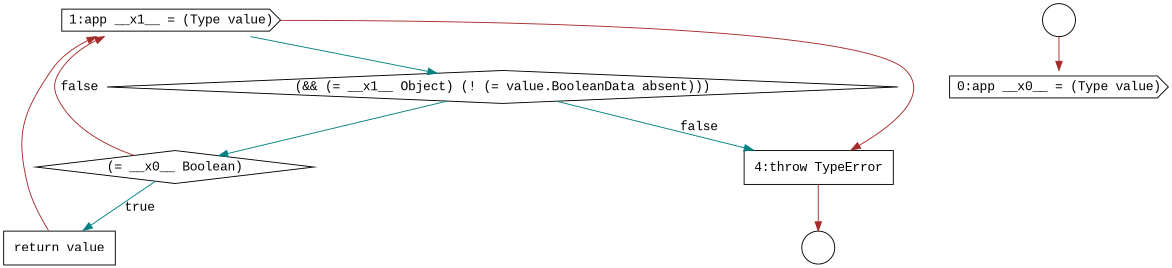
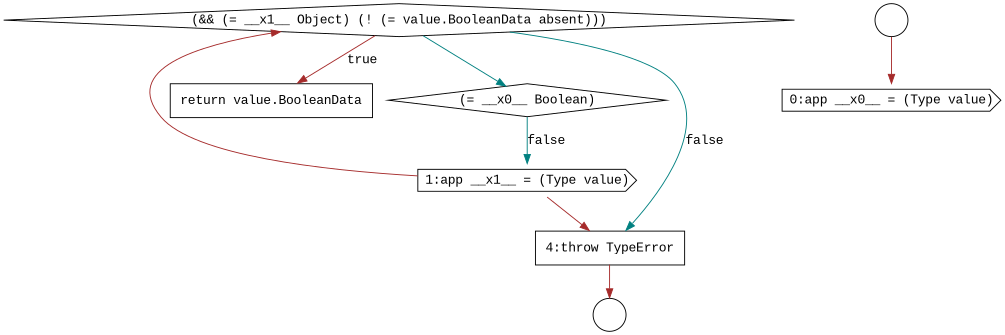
edge "1:app __x1__ = (Type value)" -> "(&& (= __x1__ Object) (! (= value.BooleanData absent)))": color teal -> brown
node "return value.BooleanData": added
edge "(= __x0__ Boolean)" -> "1:app __x1__ = (Type value)": color brown -> teal
node "return value": removed
